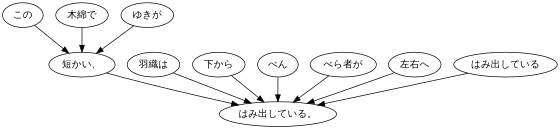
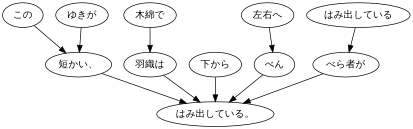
edge "木綿で" -> "短かい、": now "木綿で" -> "羽織は"
edge "左右へ" -> "はみ出している。": now "左右へ" -> "べん"
edge "はみ出している" -> "はみ出している。": now "はみ出している" -> "べら者が"
